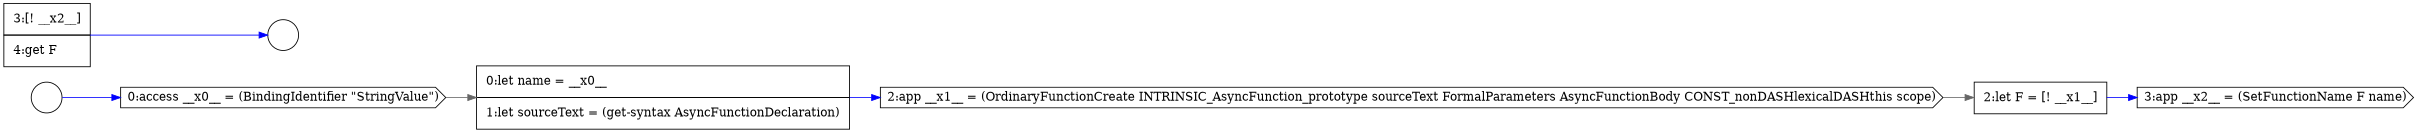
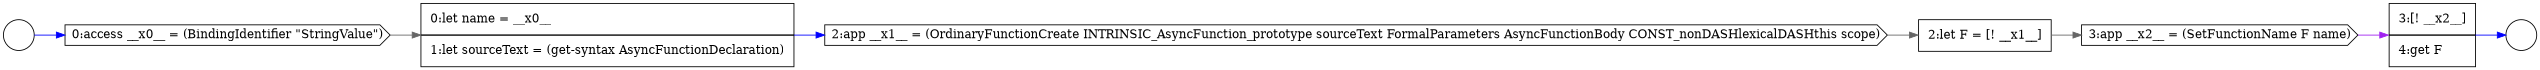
edge "3:app __x2__ = (SetFunctionName F name)" -> "3:[! __x2__]": added
edge "2:let F = [! __x1__]" -> "3:app __x2__ = (SetFunctionName F name)": color blue -> gray40
